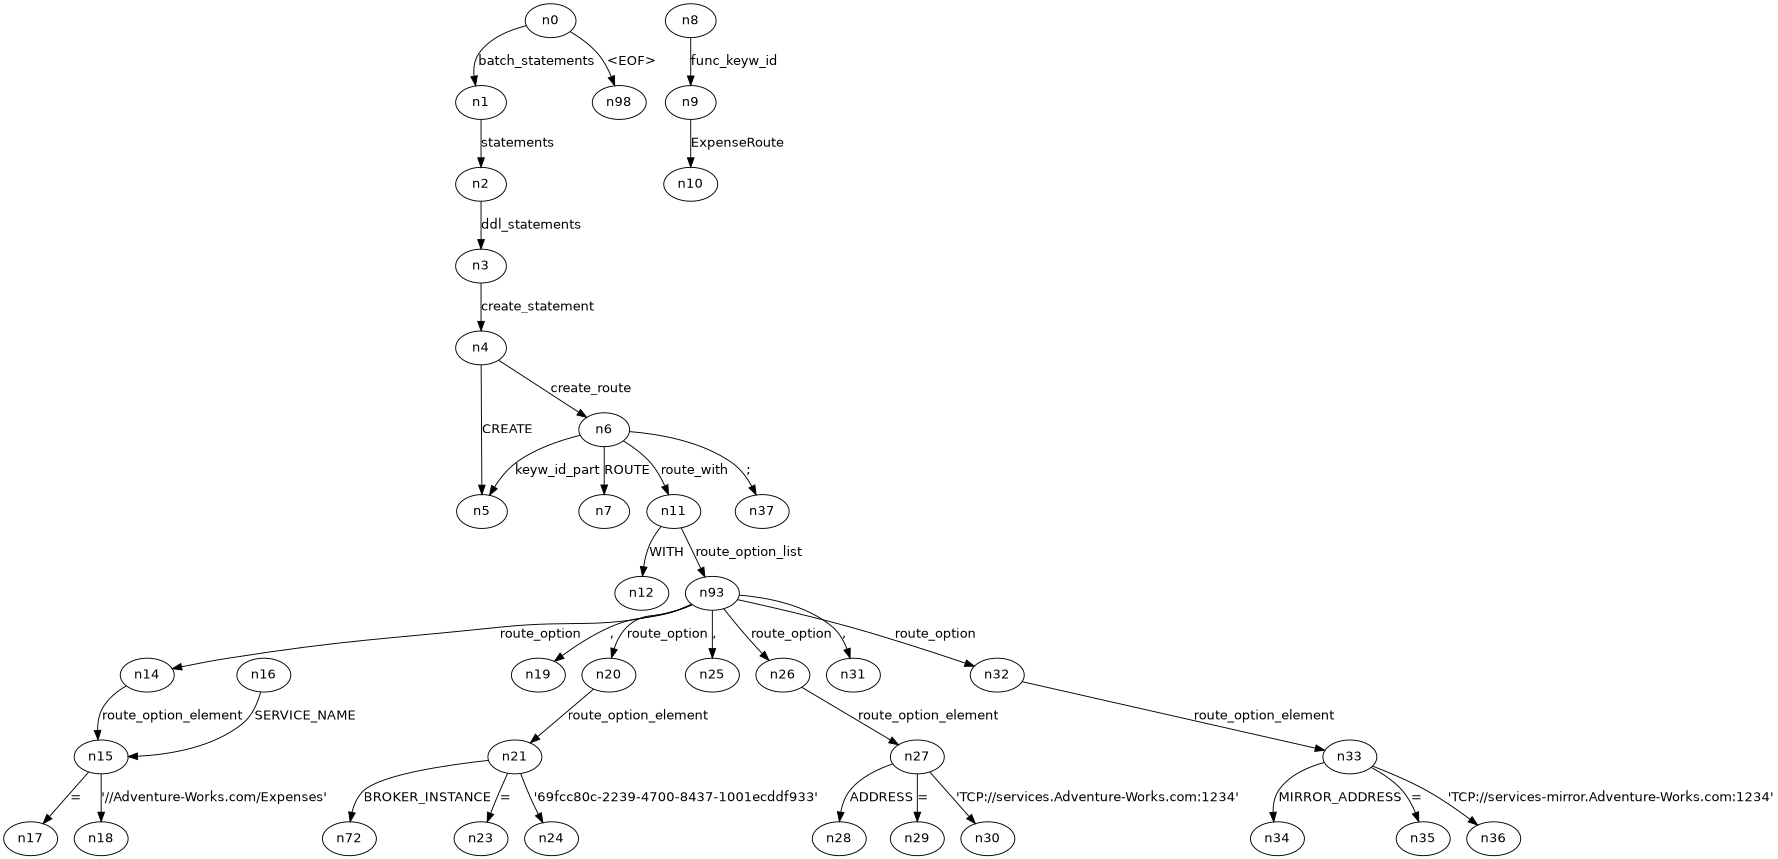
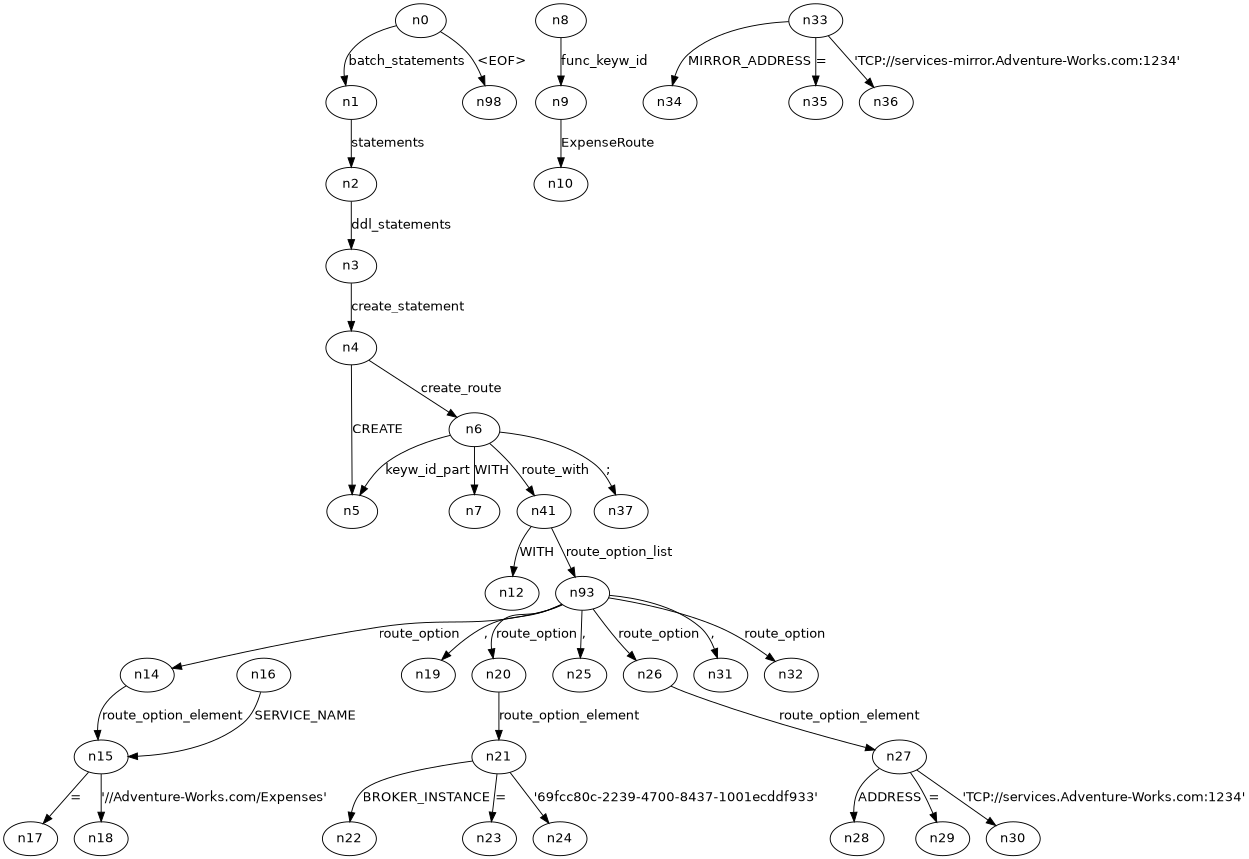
edge "n6" -> "n7": label "ROUTE" -> "WITH"
node "n11": label "n11" -> "n41"
edge "n32" -> "n33": removed, label "route_option_element"
node "n72": label "n72" -> "n22"
